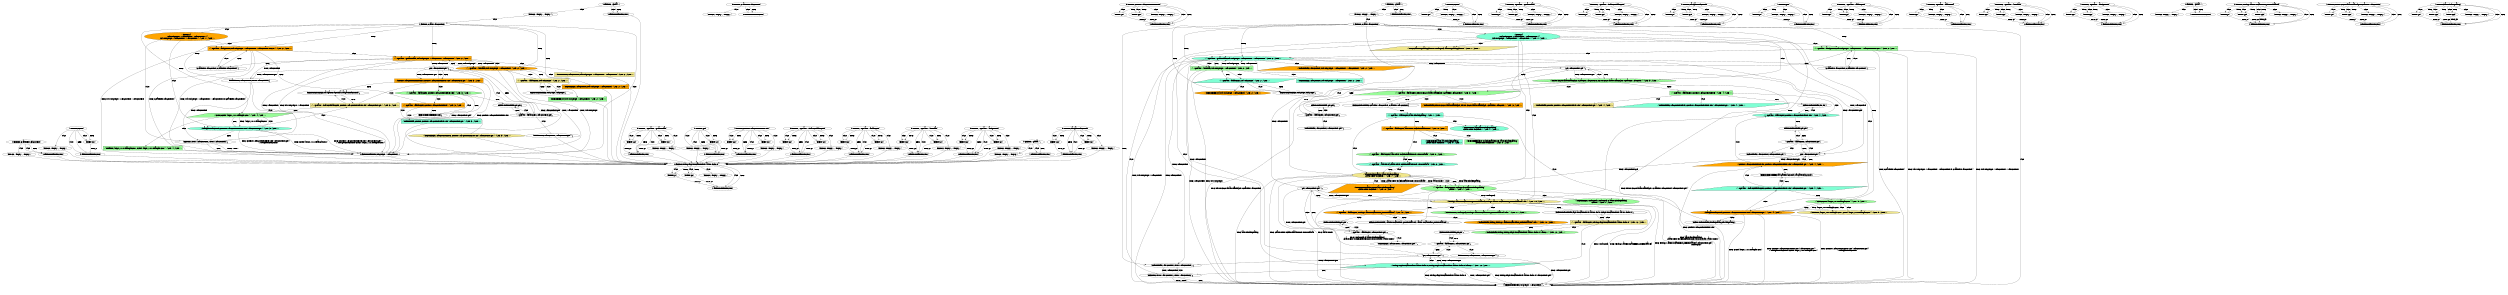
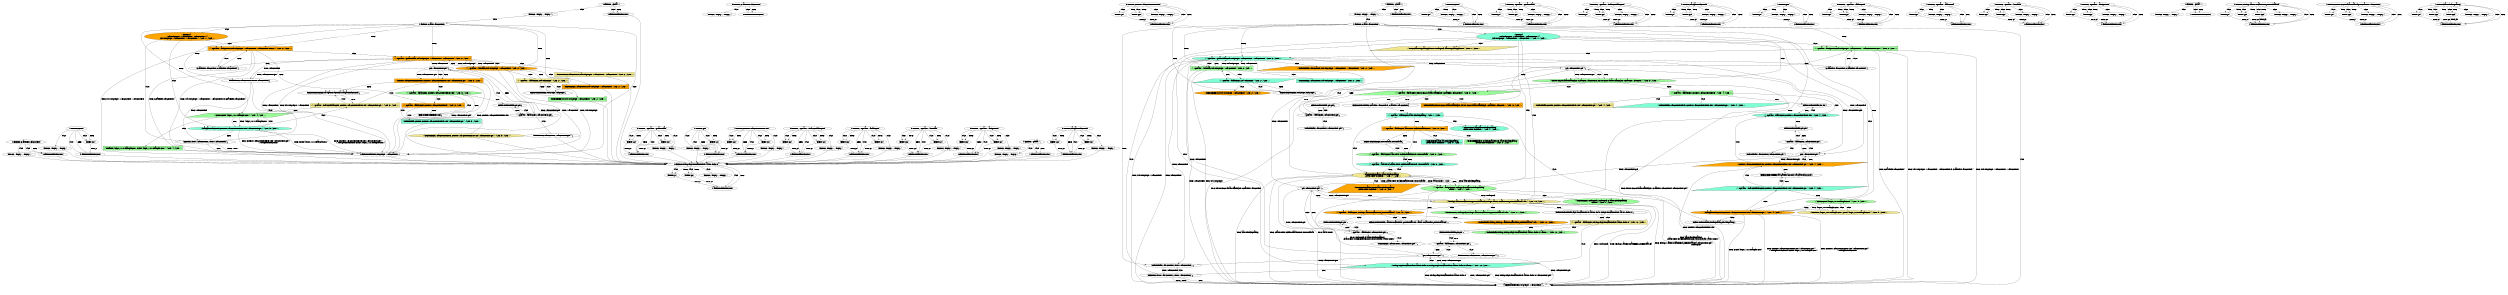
node "(FIELD_IDENTIFIER,RunUntilIdle,RunUntilIdle)": added
